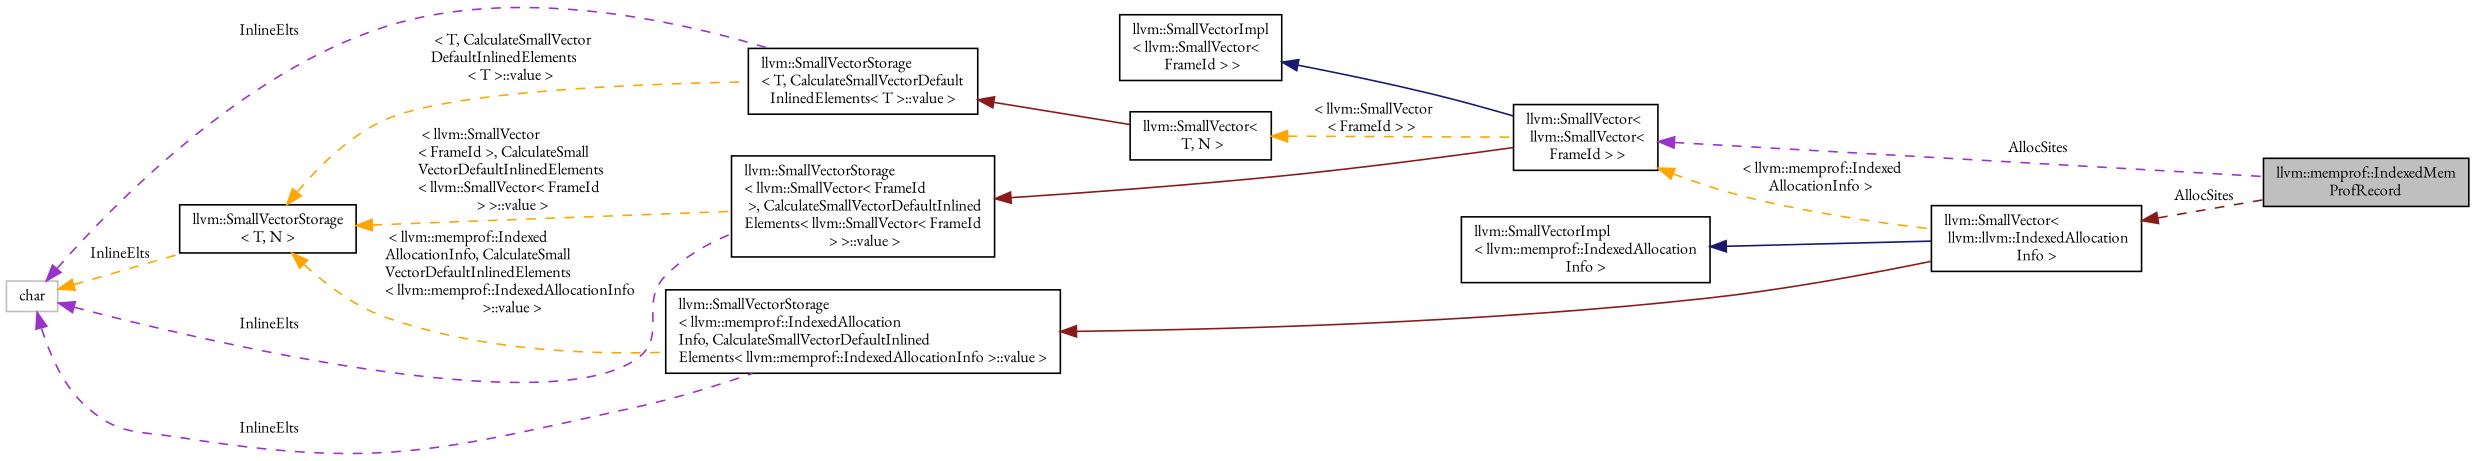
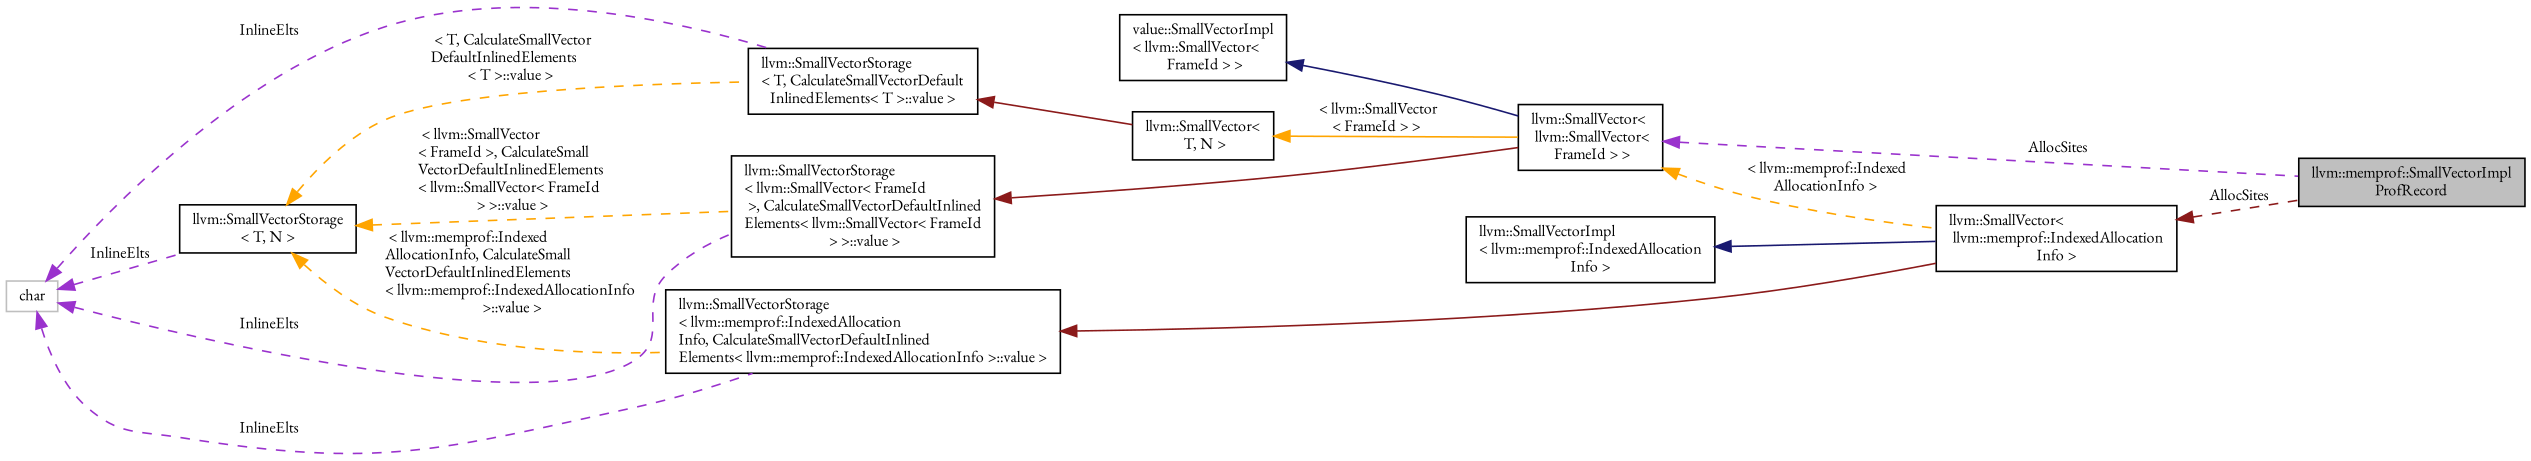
node "llvm::SmallVectorImpl < llvm::SmallVector< FrameId > >": label "llvm::SmallVectorImpl < llvm::SmallVector< FrameId > >" -> "value::SmallVectorImpl < llvm::SmallVector< FrameId > >"
edge "llvm::SmallVector< llvm::SmallVector< FrameId > >" -> "llvm::SmallVector< T, N >": style dashed -> solid
node "llvm::memprof::IndexedMem ProfRecord": label "llvm::memprof::IndexedMem ProfRecord" -> "llvm::memprof::SmallVectorImpl ProfRecord"
node "llvm::SmallVector< llvm::llvm::IndexedAllocation Info >": label "llvm::SmallVector< llvm::llvm::IndexedAllocation Info >" -> "llvm::SmallVector< llvm::memprof::IndexedAllocation Info >"
edge "llvm::SmallVectorStorage < T, N >" -> "char": color orange -> darkorchid3
